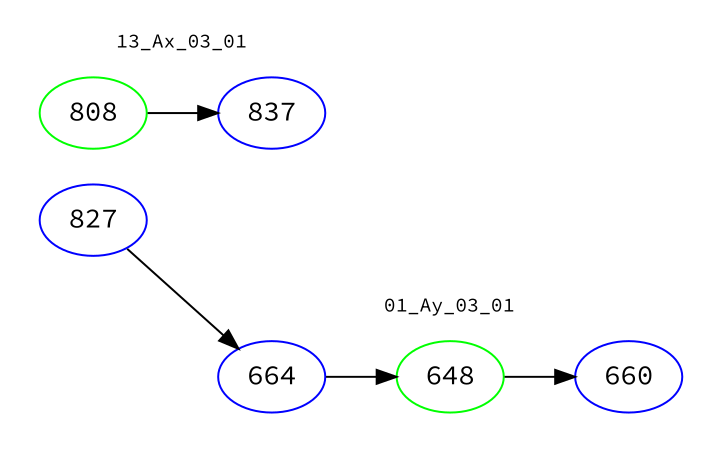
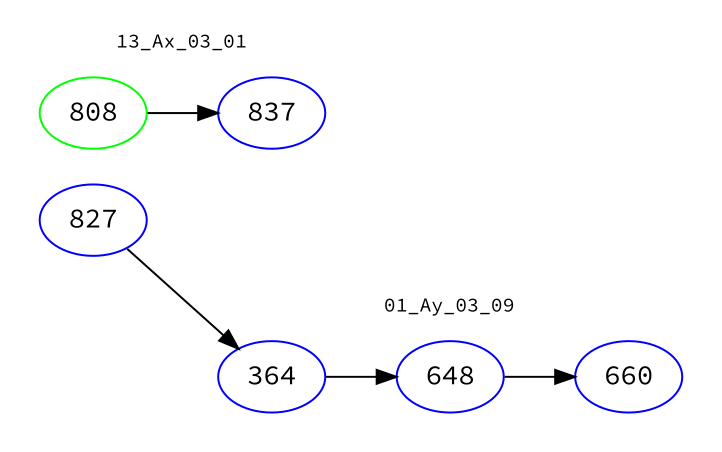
cluster "01_Ay_03_01": label "01_Ay_03_01" -> "01_Ay_03_09"
node "664": label "664" -> "364"
node "648": color green -> blue
